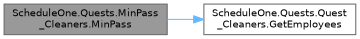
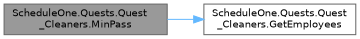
node "ScheduleOne.Quests.MinPass _Cleaners.MinPass": label "ScheduleOne.Quests.MinPass _Cleaners.MinPass" -> "ScheduleOne.Quests.Quest _Cleaners.MinPass"
